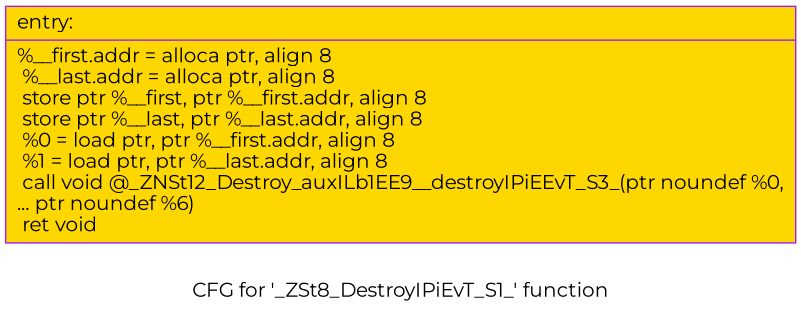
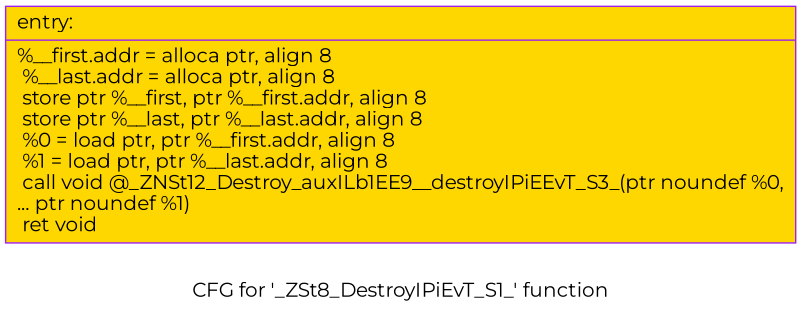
node "entry:": text "... ptr noundef %6)" -> "... ptr noundef %1)"
